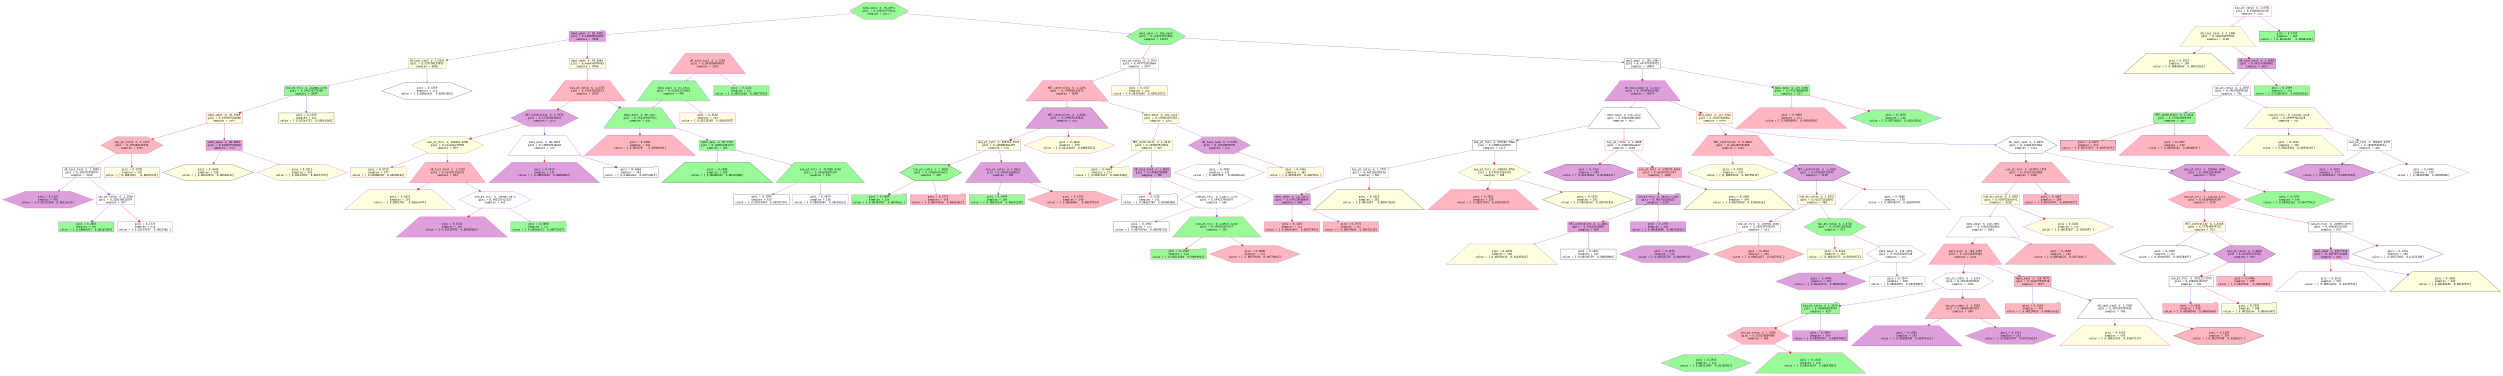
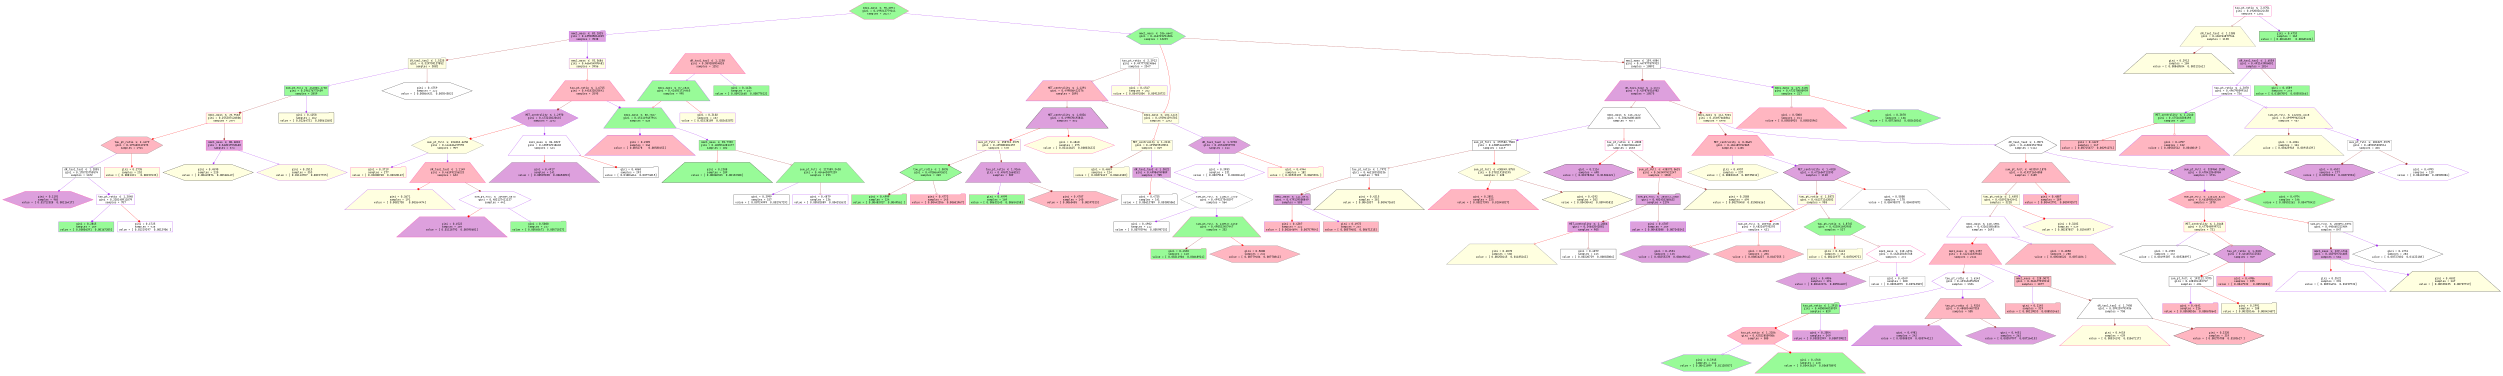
edge "mmc1_mass <= 106.6642 gini = 0.466715294386 samples = 13239" -> "tau_pt_ratio <= 3.2913 gini = 0.497772824066 samples = 2347": now "mmc1_mass <= 106.6642 gini = 0.466715294386 samples = 13239" -> "mmc1_mass <= 104.1335 gini = 0.493961394703 samples = 1242"
edge "dR_tau1_tau2 <= 1.1388 gini = 0.484961879766 samples = 1198" -> "dR_tau1_tau2 <= 1.6558 gini = 0.492143906001 samples = 1014": removed
